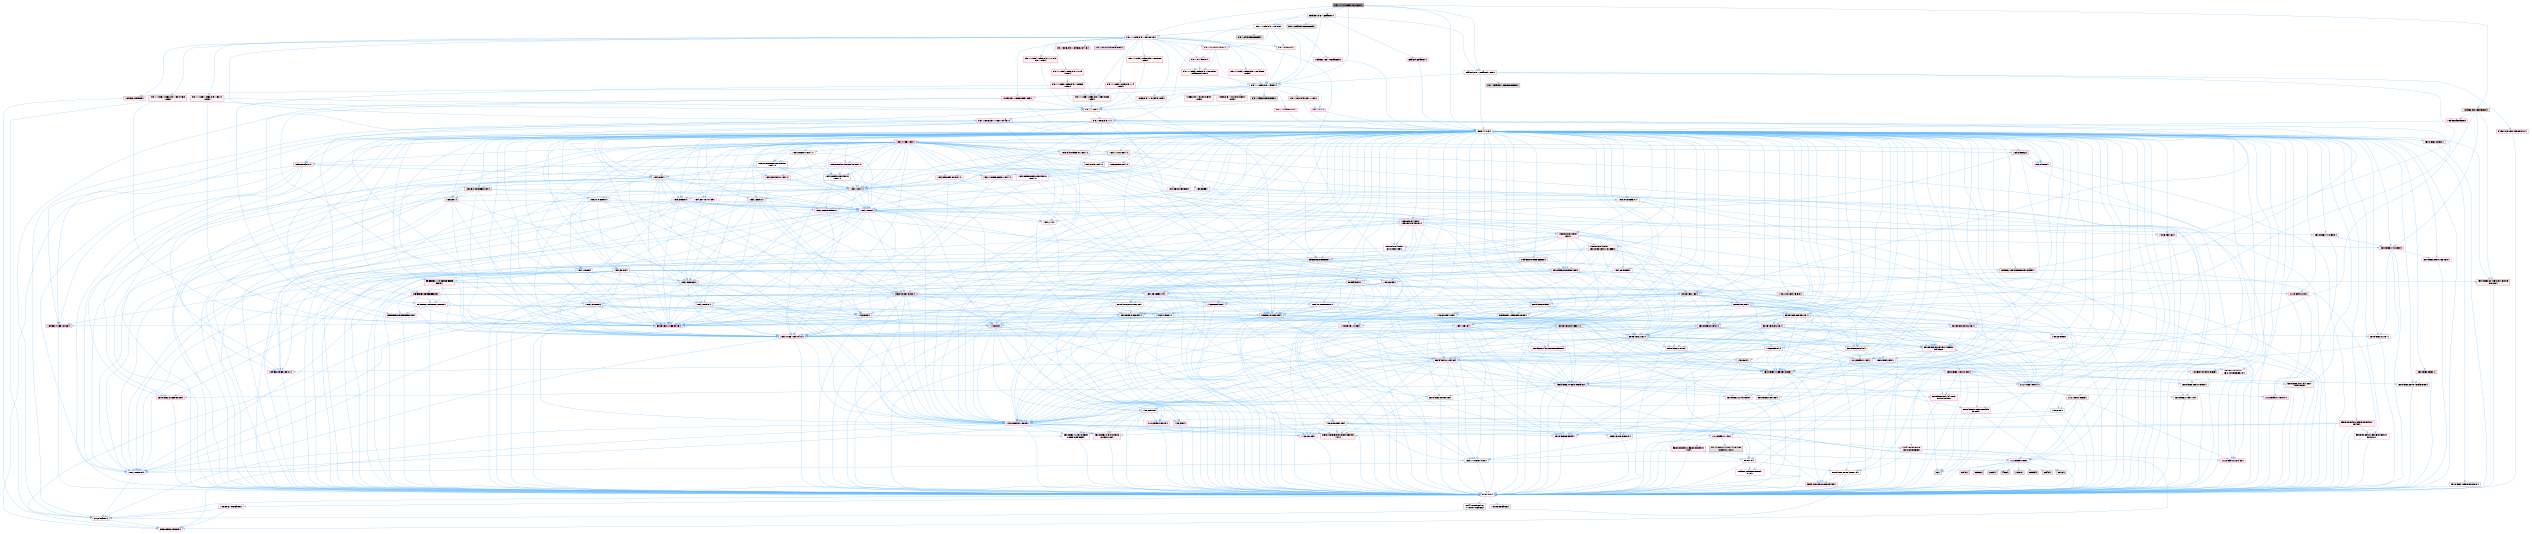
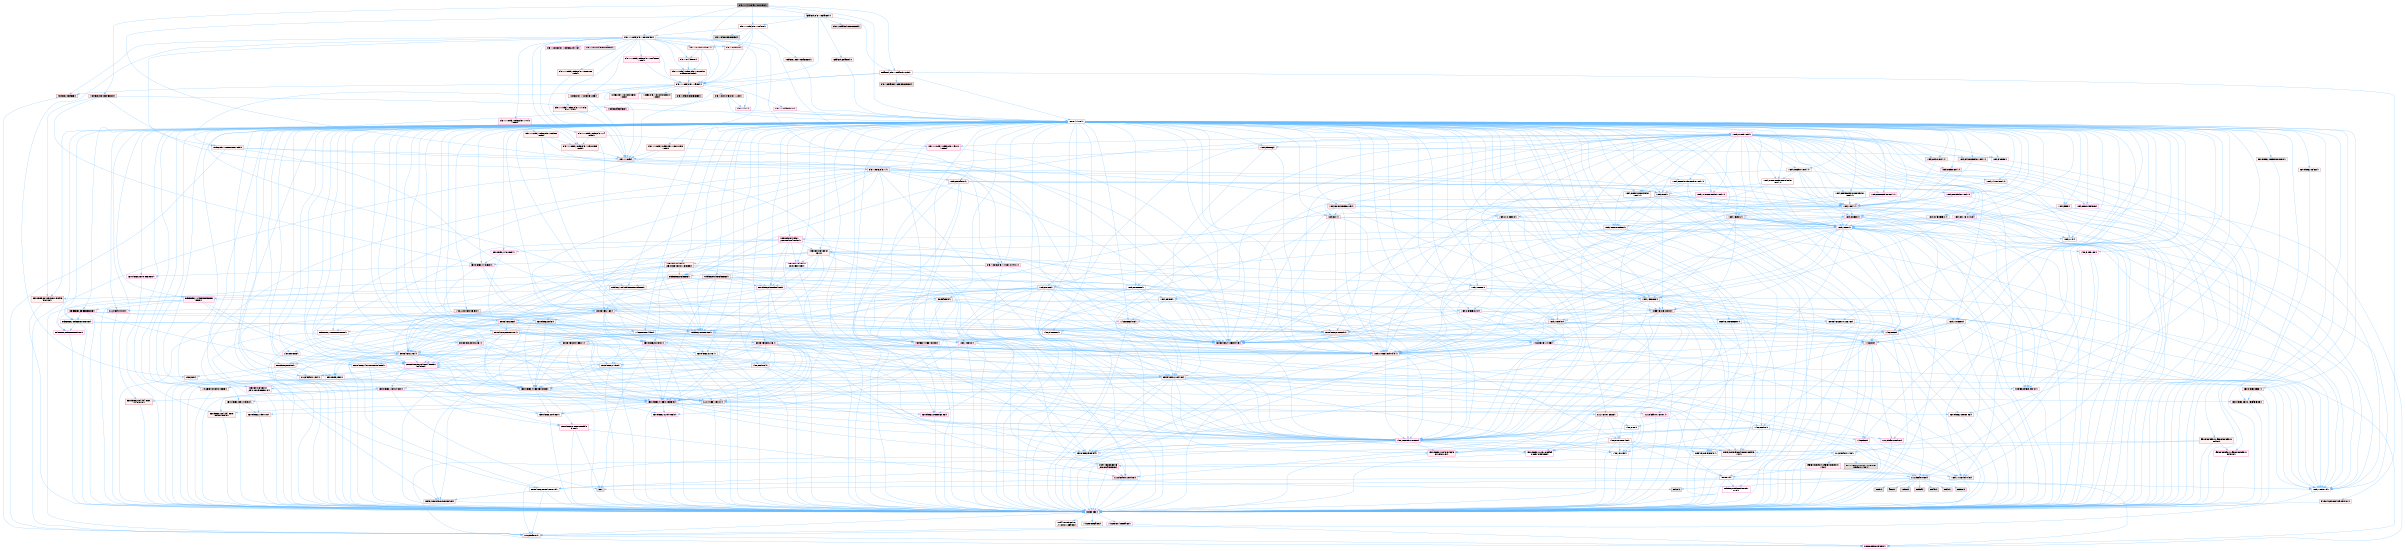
edge "Math/UnrealMath.h" -> "Math/Transform.h": now "Math/UnrealMath.h" -> "RigVMModel/Nodes/RigVMEnum Node.h"
